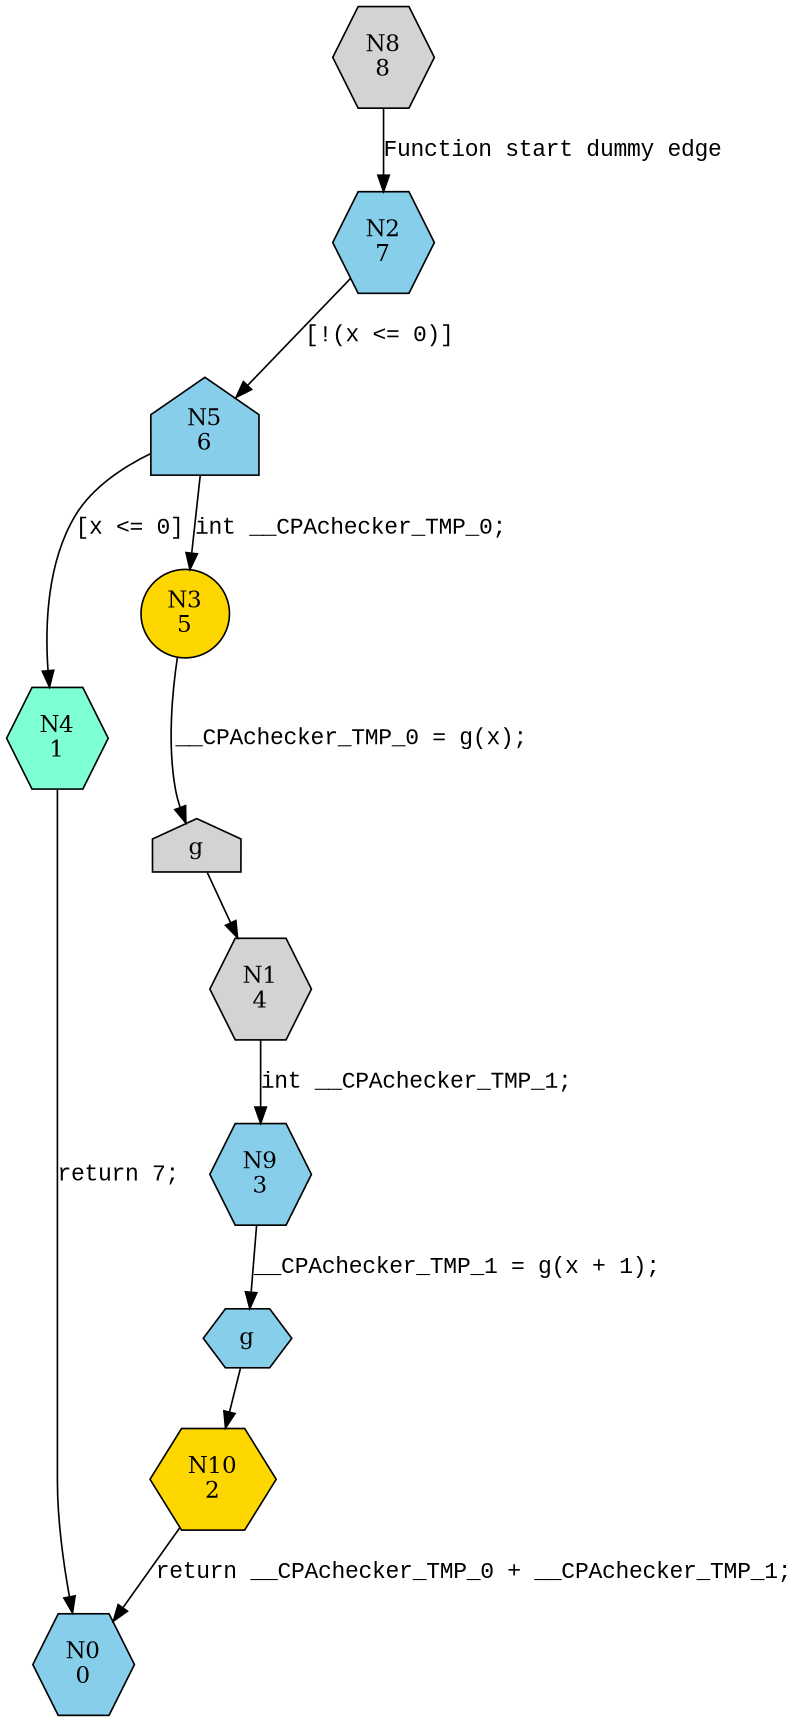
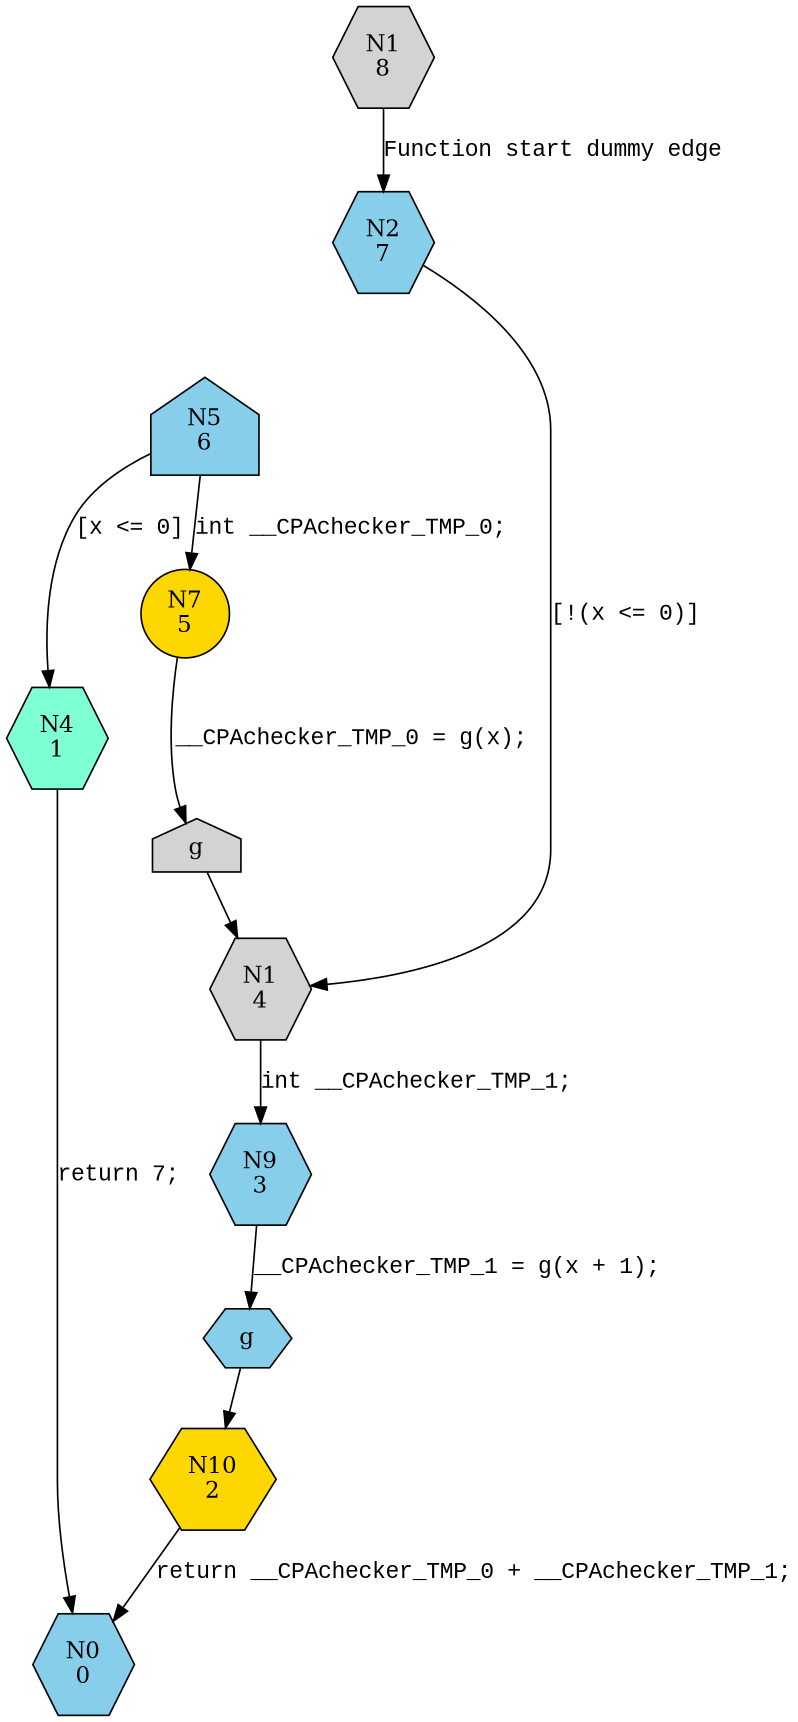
node "N8 8": label "N8 8" -> "N1 8"
edge "N2 7" -> "N5 6": now "N2 7" -> "N1 4"
node "N3 5": label "N3 5" -> "N7 5"
